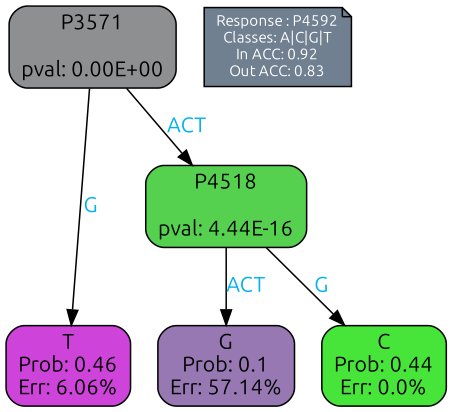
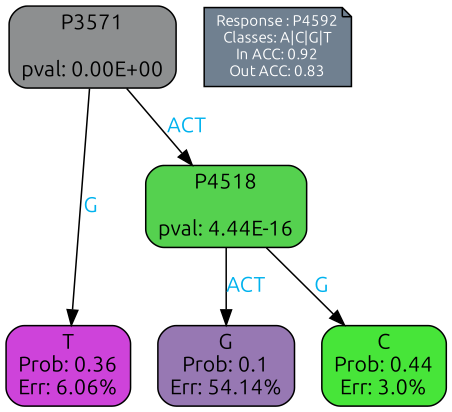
node "T Prob: 0.46 Err: 6.06%": label "T Prob: 0.46 Err: 6.06%" -> "T Prob: 0.36 Err: 6.06%"
node "G Prob: 0.1 Err: 57.14%": label "G Prob: 0.1 Err: 57.14%" -> "G Prob: 0.1 Err: 54.14%"
node "C Prob: 0.44 Err: 0.0%": label "C Prob: 0.44 Err: 0.0%" -> "C Prob: 0.44 Err: 3.0%"
